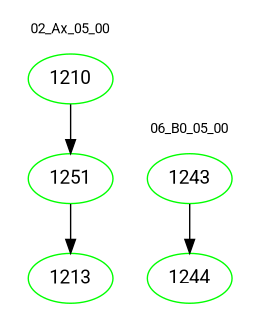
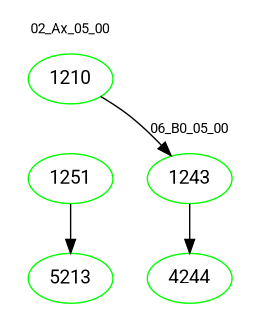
edge "1210" -> "1251": now "1210" -> "1243"
node "1213": label "1213" -> "5213"
node "1244": label "1244" -> "4244"
